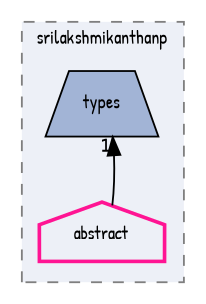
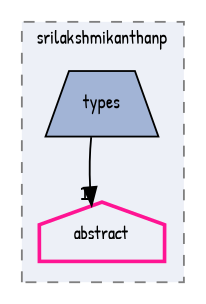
edge "abstract" -> "types": reversed
